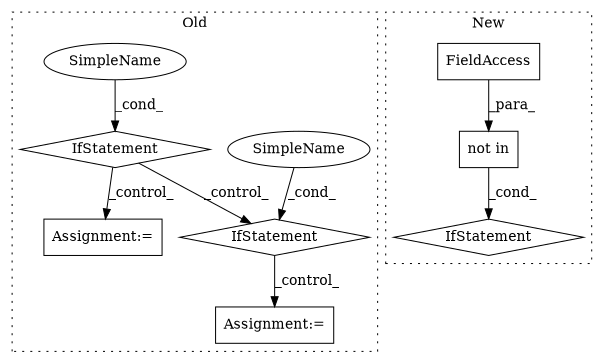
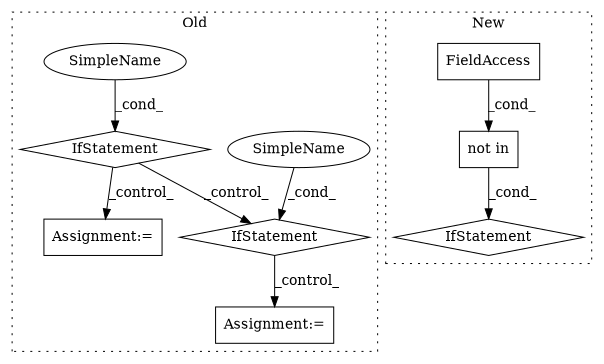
edge "FieldAccess" -> "not in": label "_para_" -> "_cond_"
